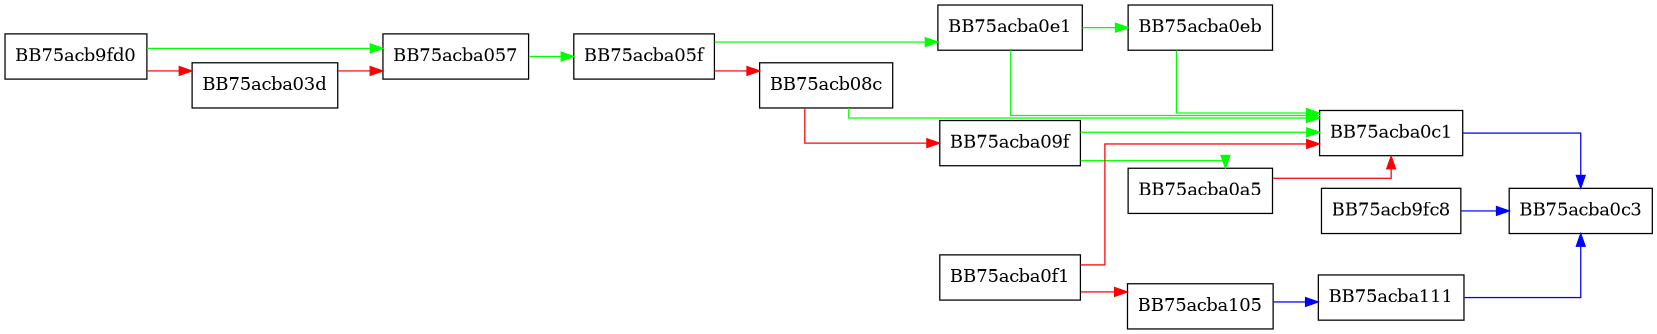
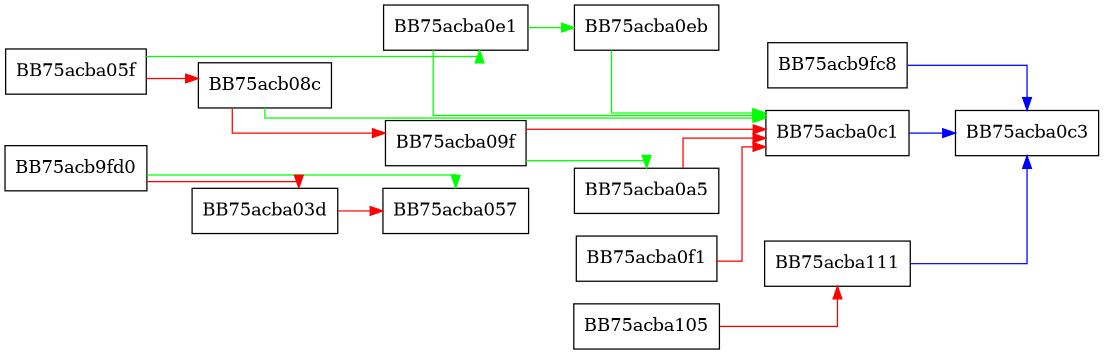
edge "BB75acba057" -> "BB75acba05f": removed
edge "BB75acba09f" -> "BB75acba0c1": color green -> red
edge "BB75acba0f1" -> "BB75acba105": removed
edge "BB75acba105" -> "BB75acba111": color blue -> red
